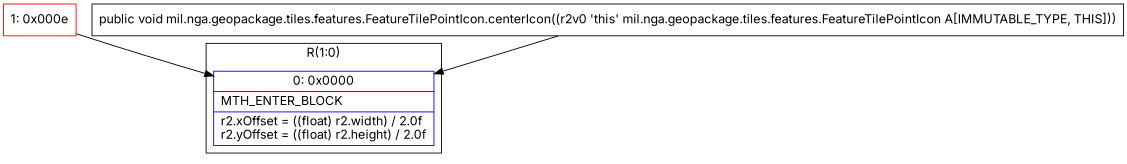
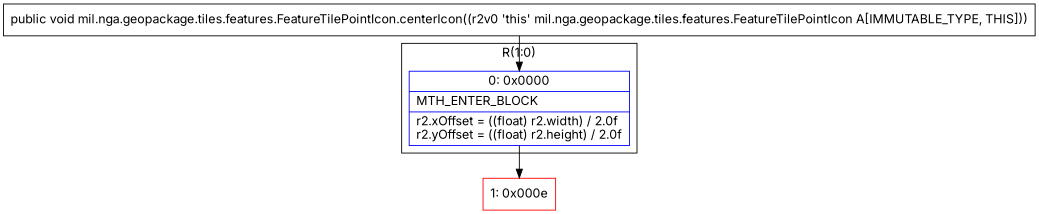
edge "1: 0x000e" -> "0: 0x0000": reversed
